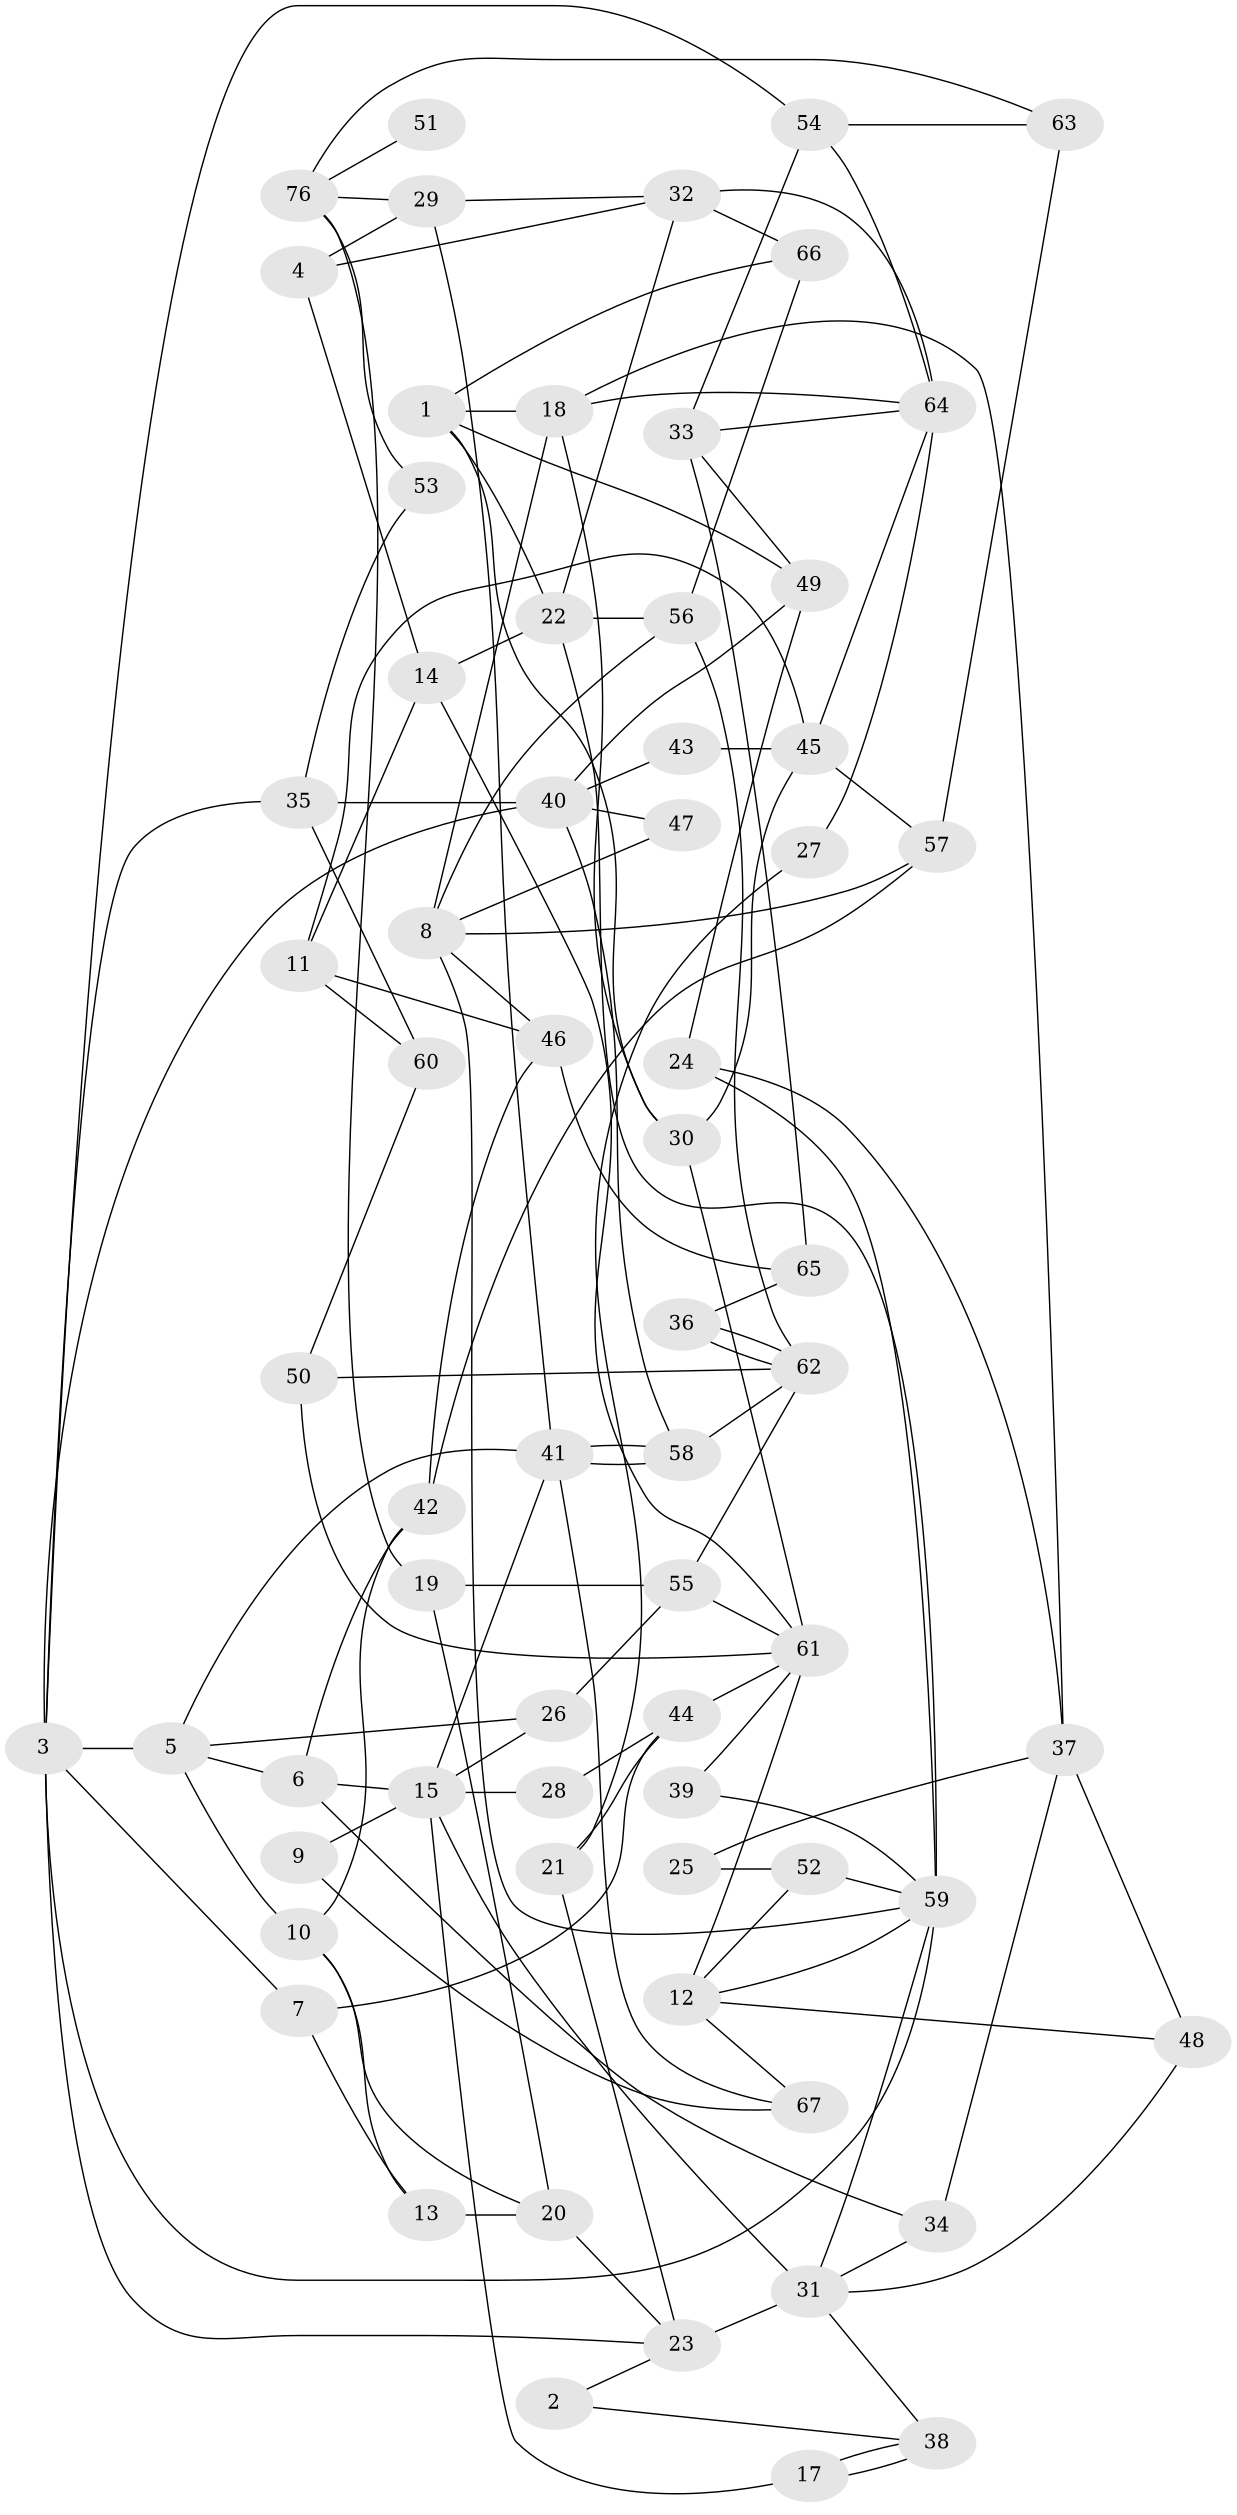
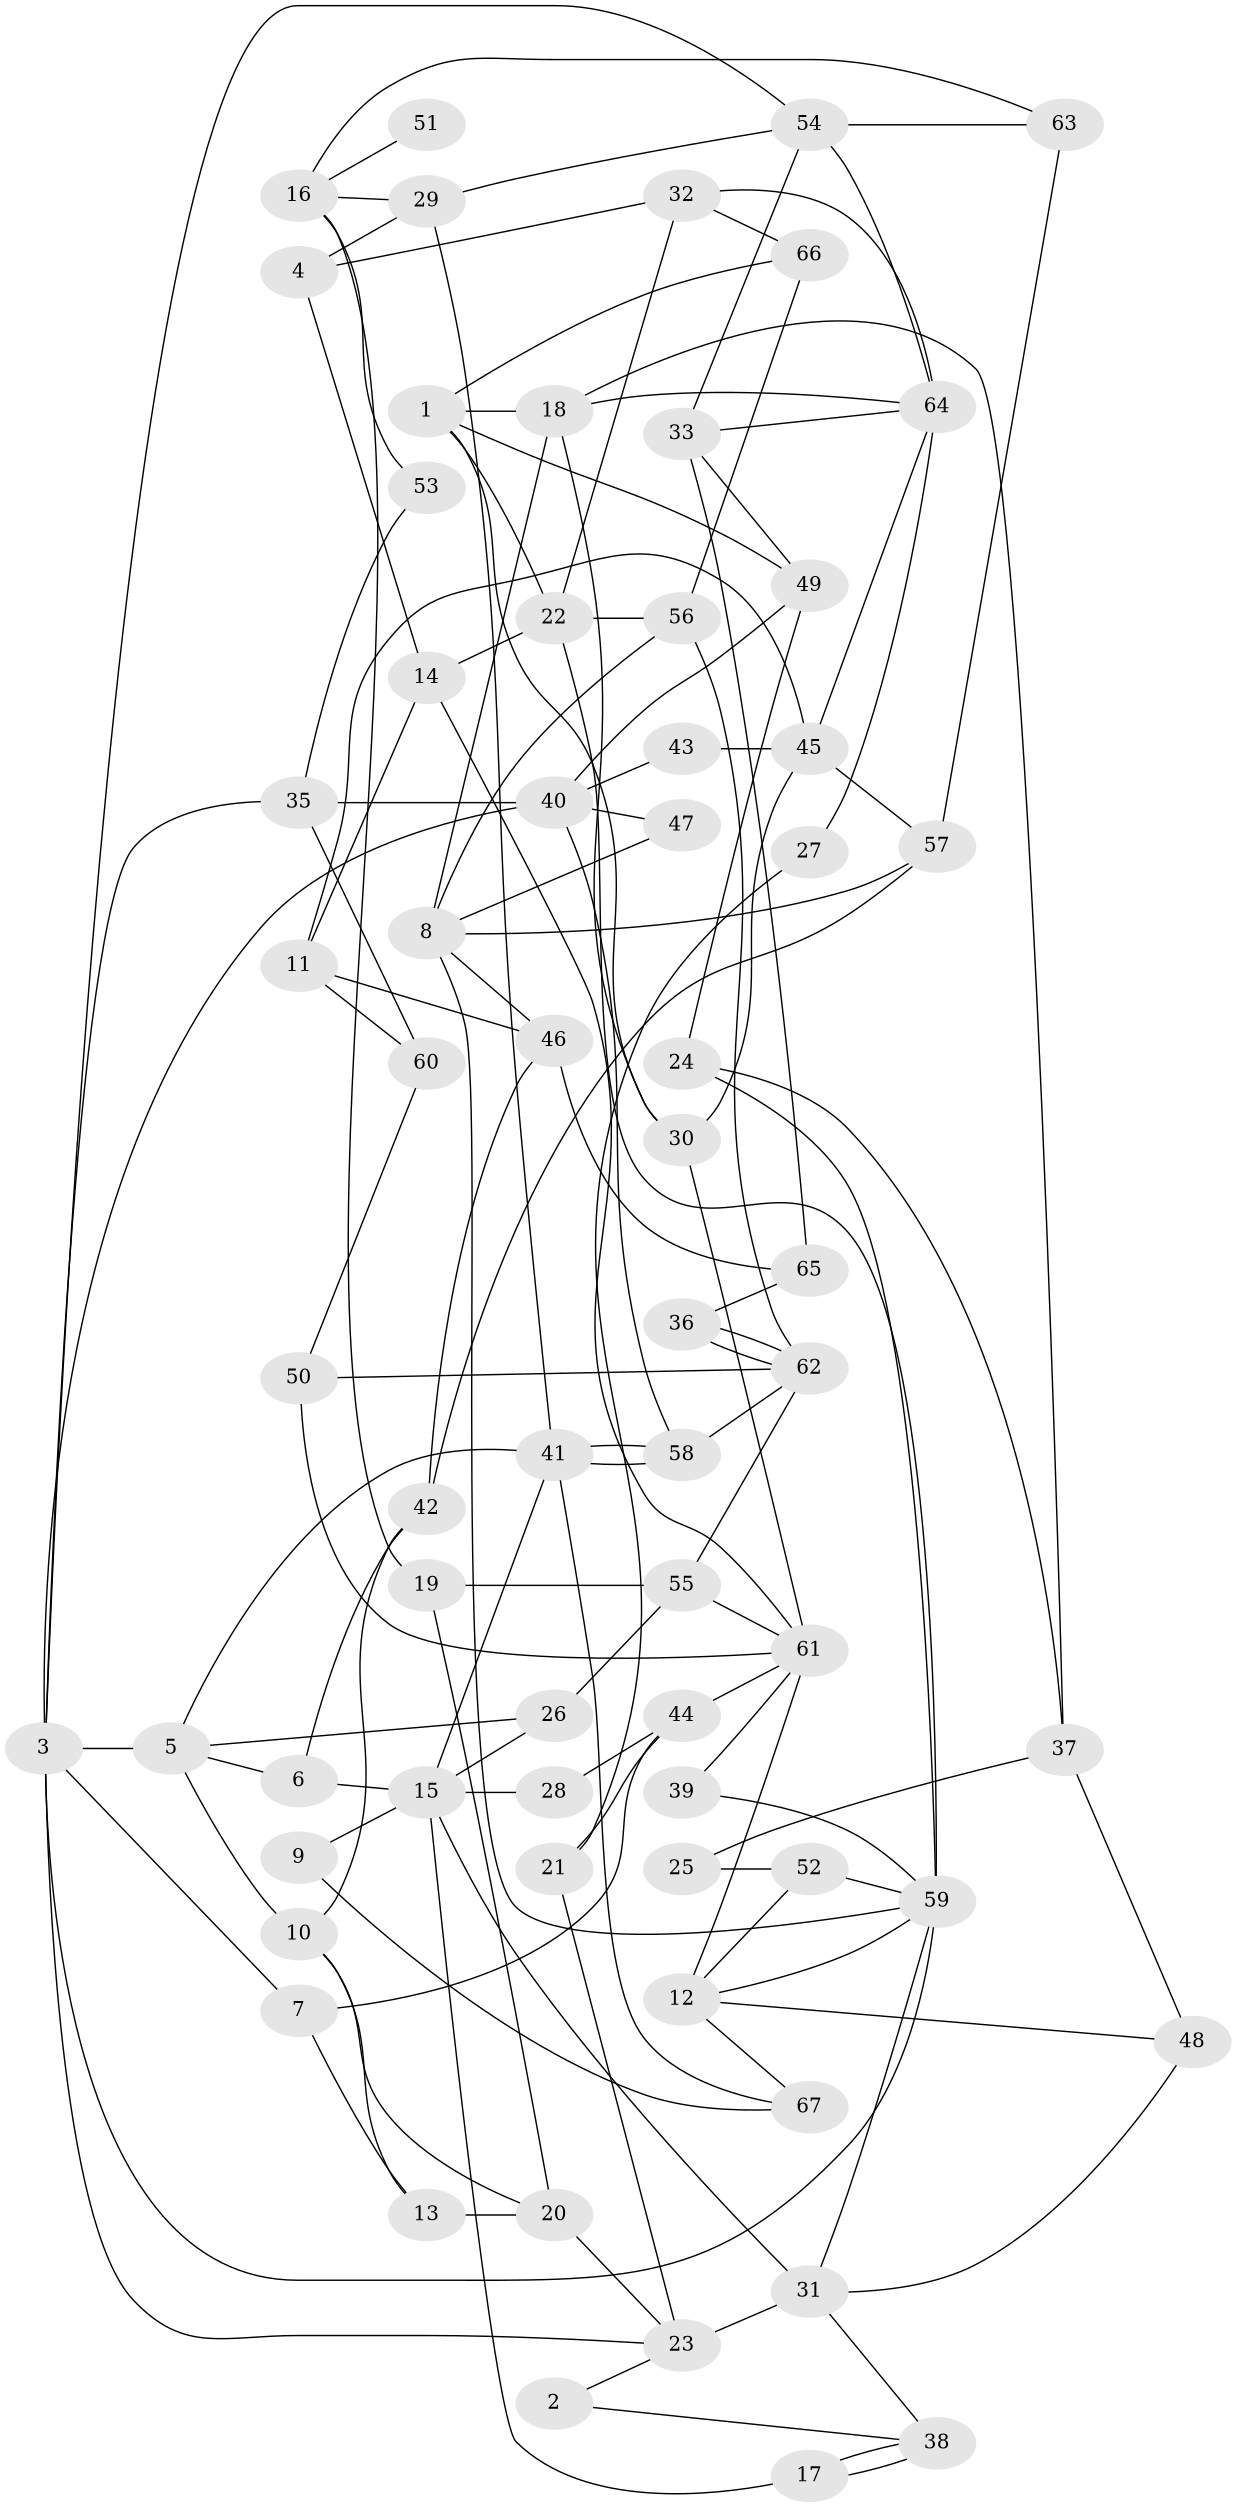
node "76": label "76" -> "16"
edge "32" -- "29": now "54" -- "29"
node "34": removed
